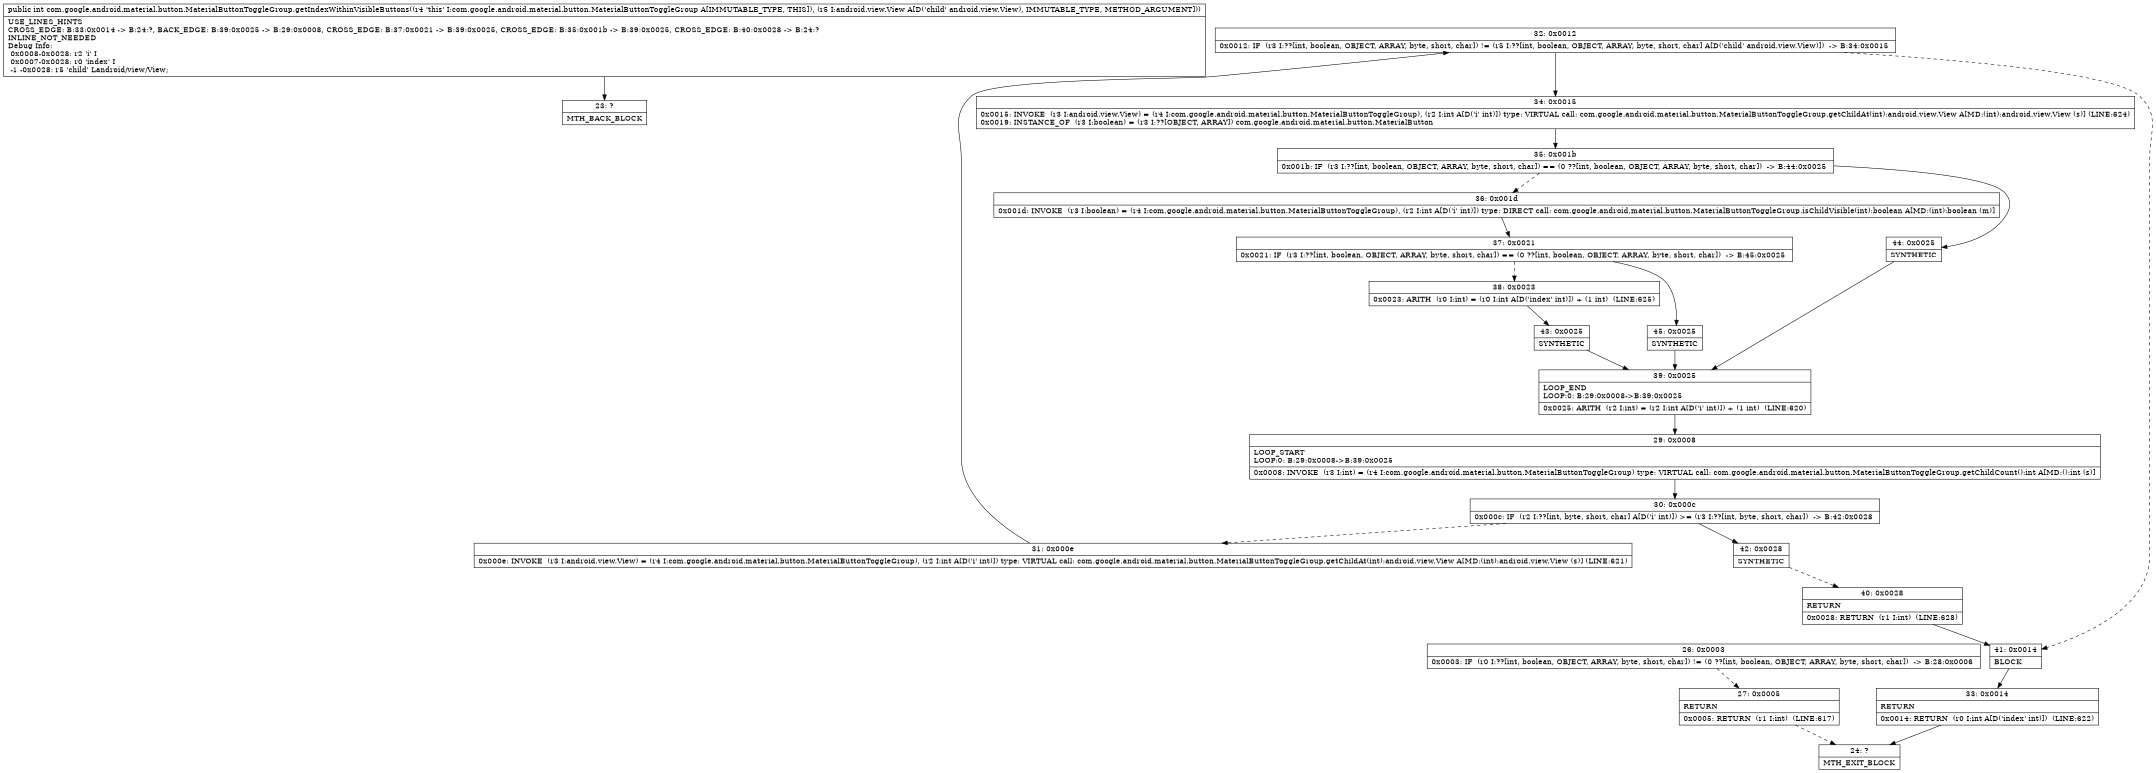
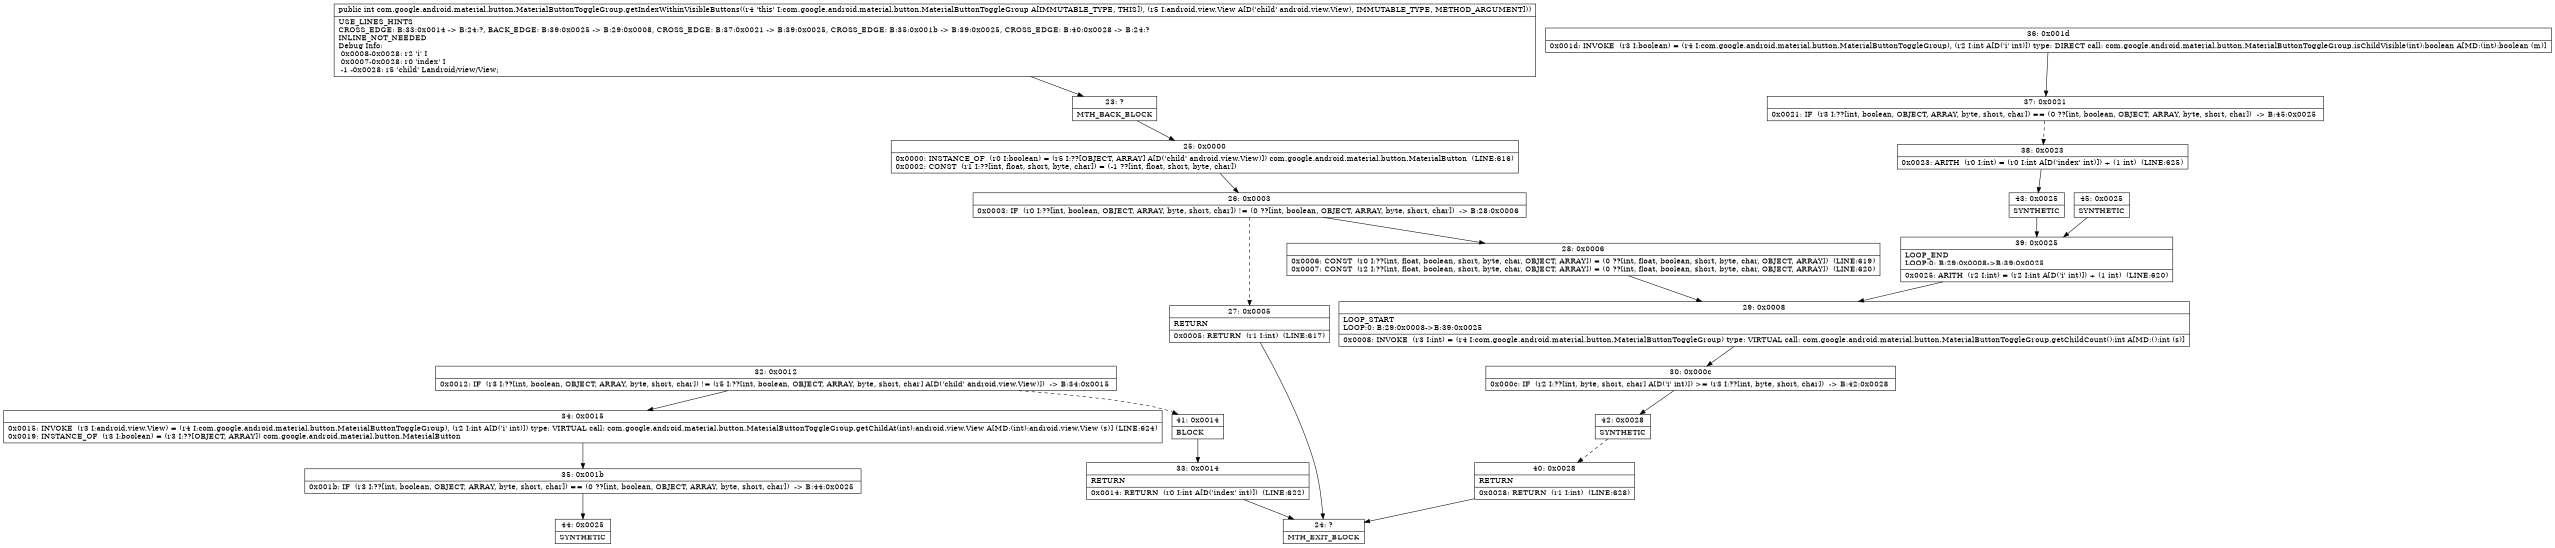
node "25: 0x0000": added
edge "35: 0x001b" -> "36: 0x001d": removed
node "28: 0x0006": added
edge "37: 0x0021" -> "45: 0x0025": removed
edge "44: 0x0025" -> "39: 0x0025": removed
node "31: 0x000e": removed
edge "40: 0x0028" -> "41: 0x0014": now "40: 0x0028" -> "24: ?"
edge "27: 0x0005" -> "24: ?": style dashed -> solid
